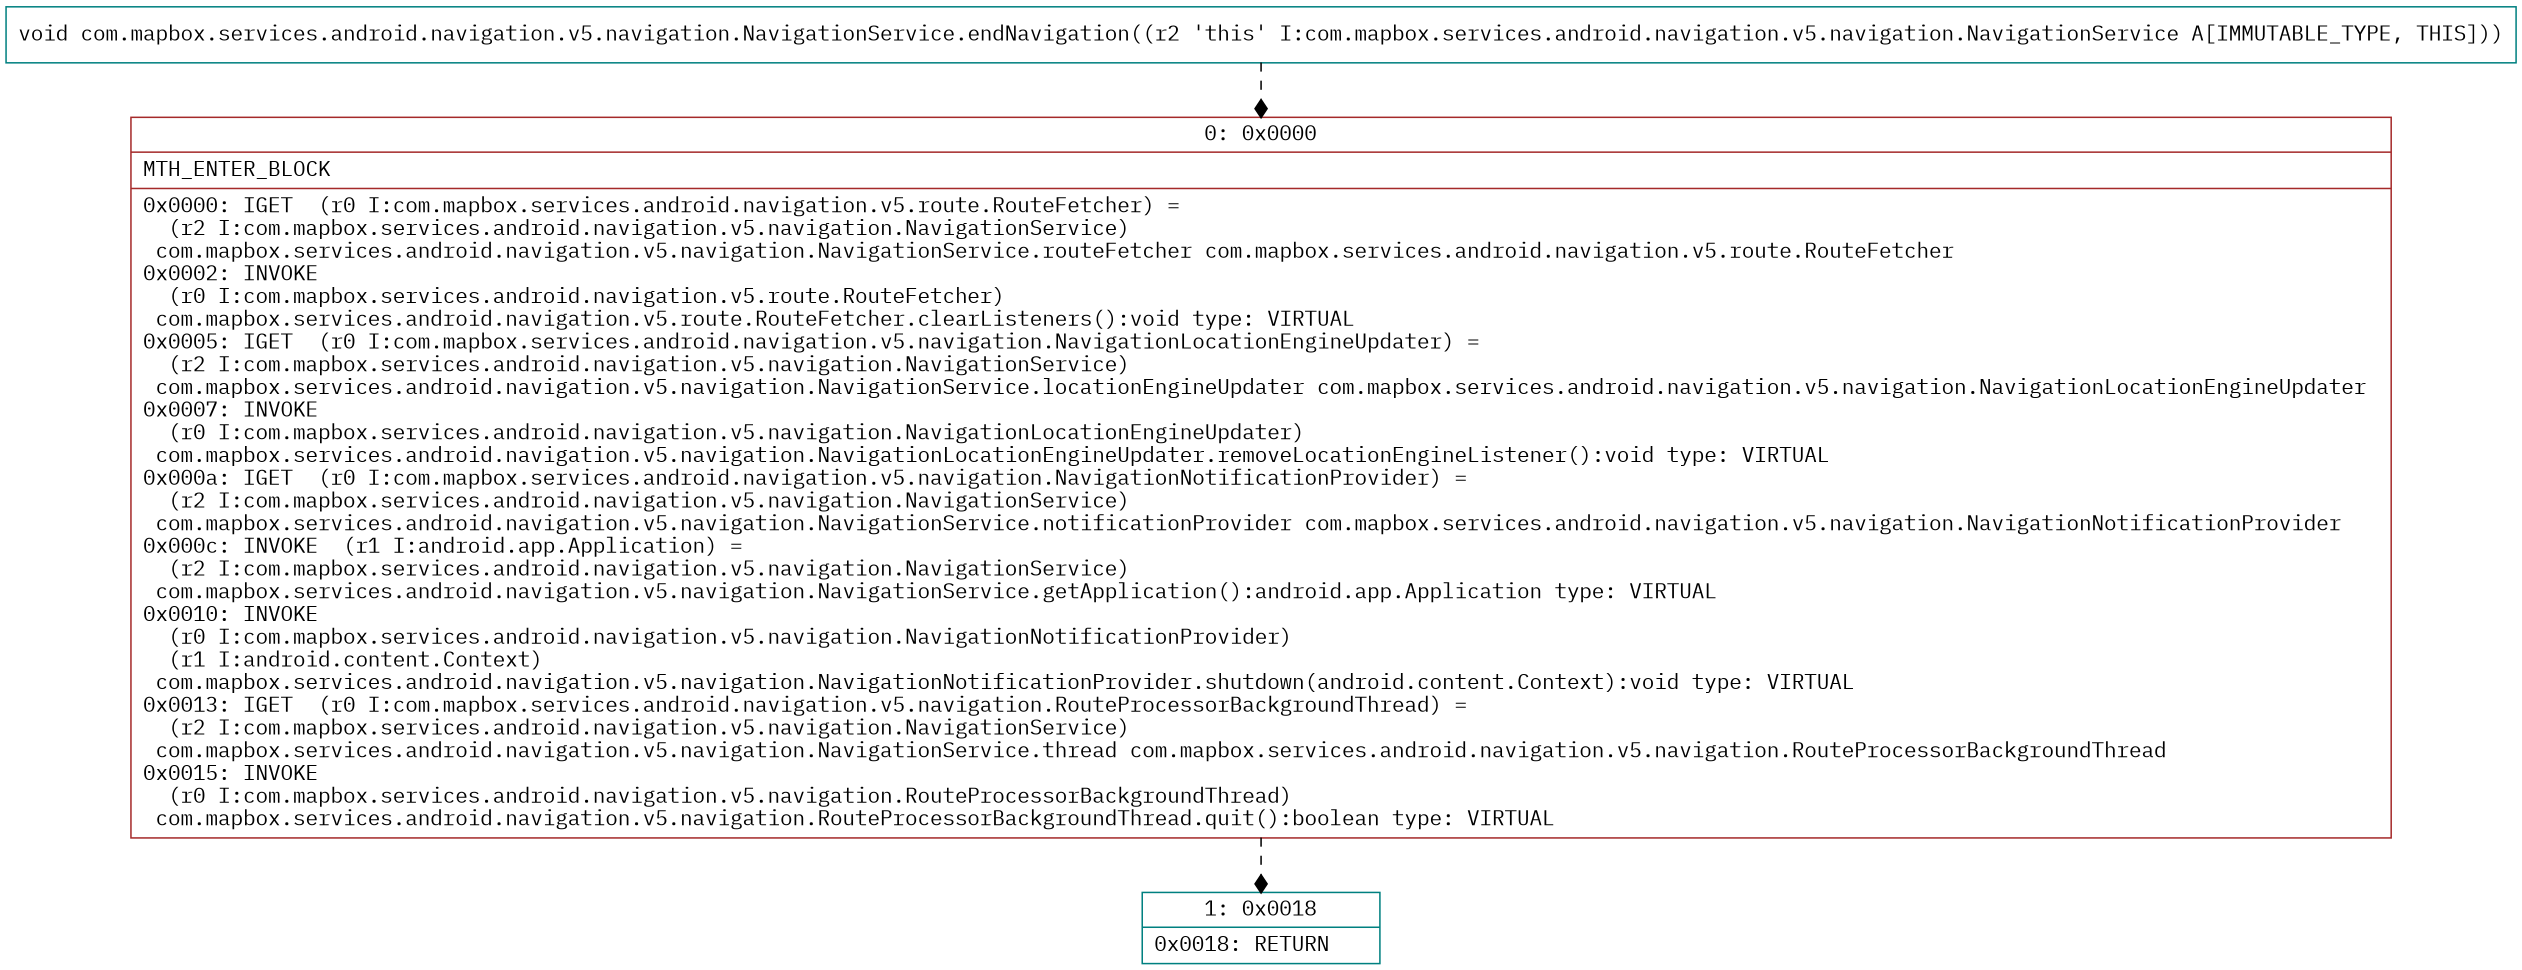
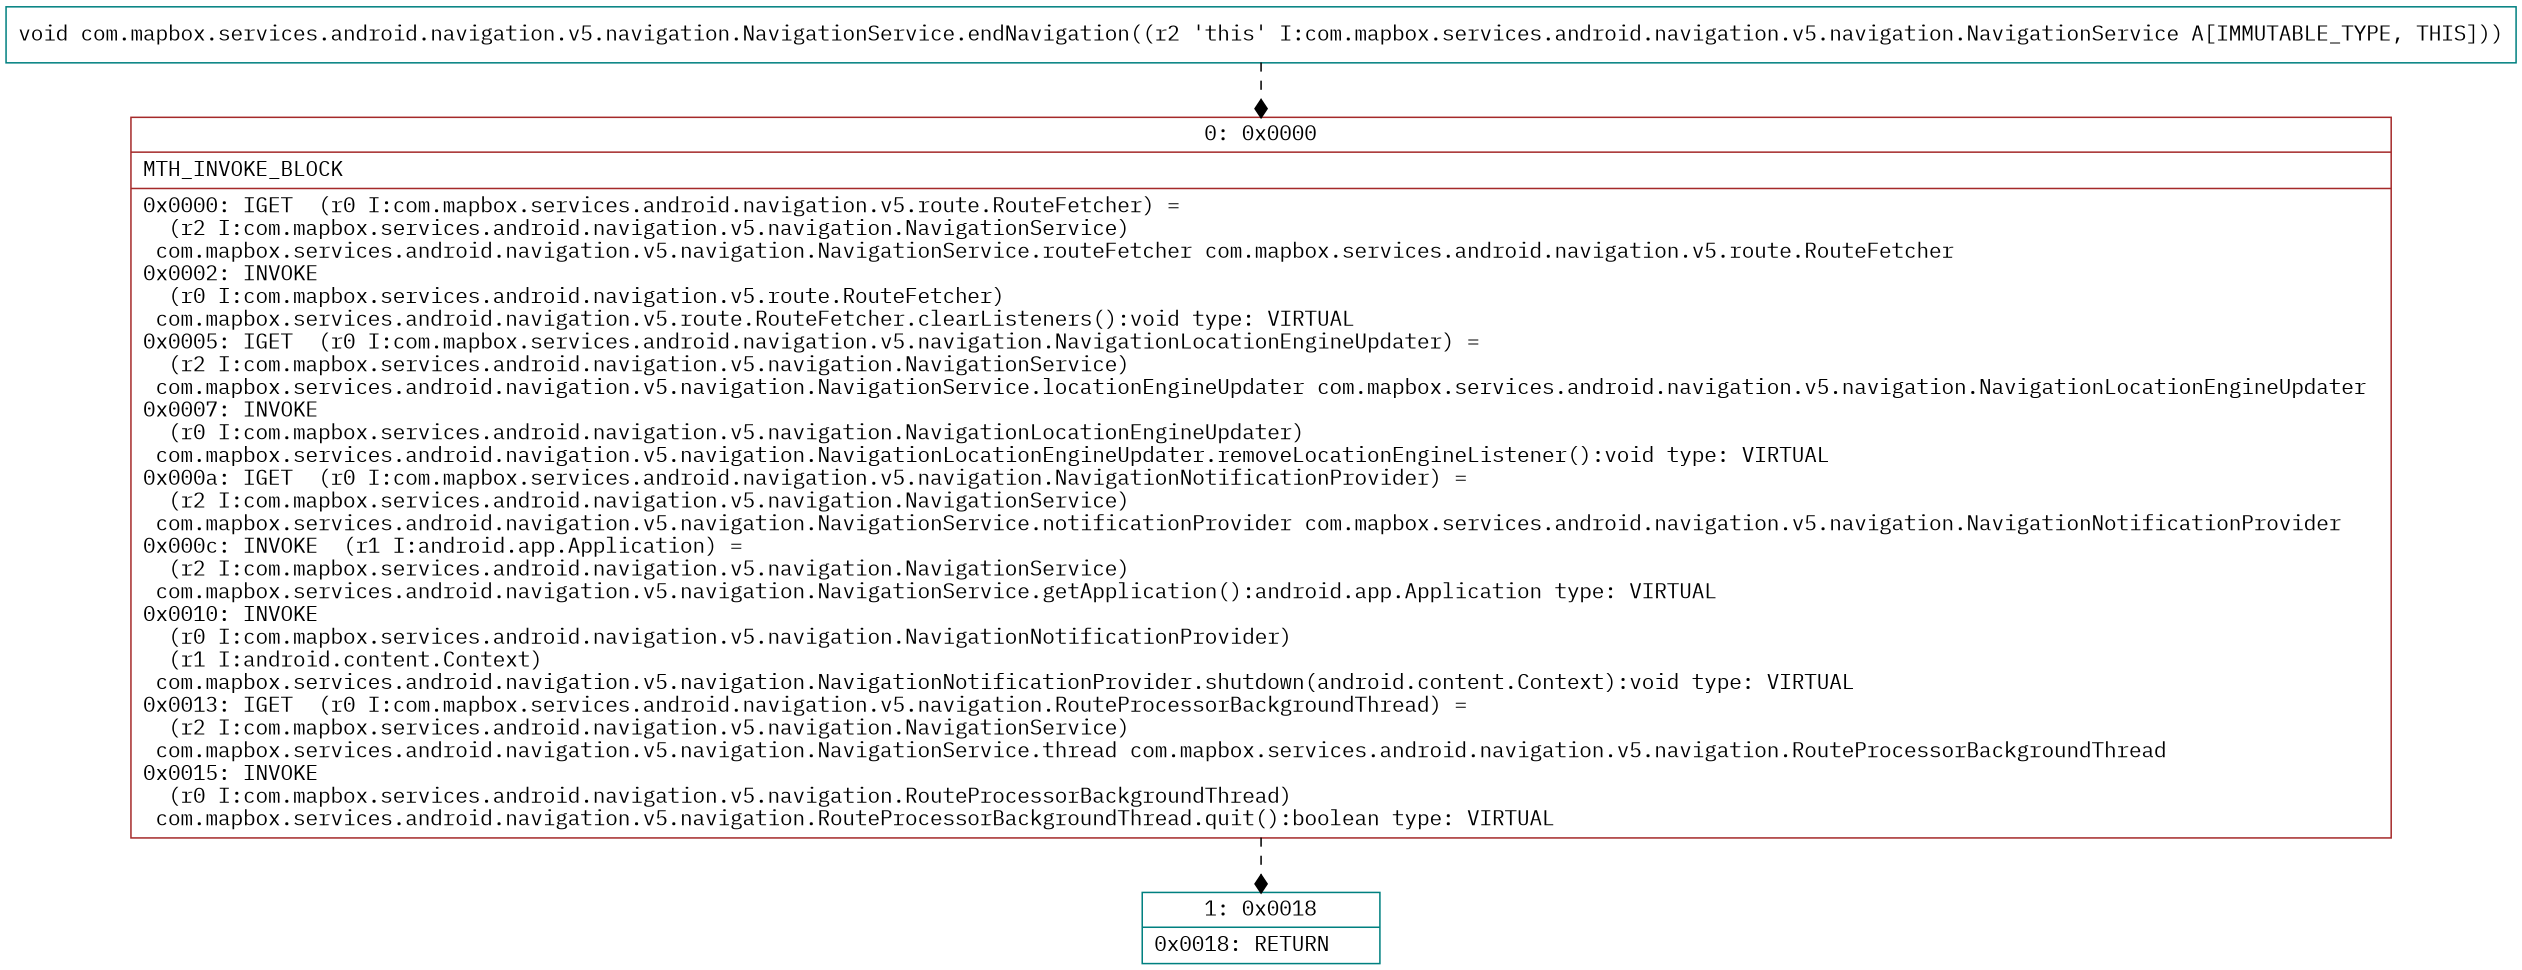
node "0: 0x0000": text "MTH_ENTER_BLOCK" -> "MTH_INVOKE_BLOCK"
